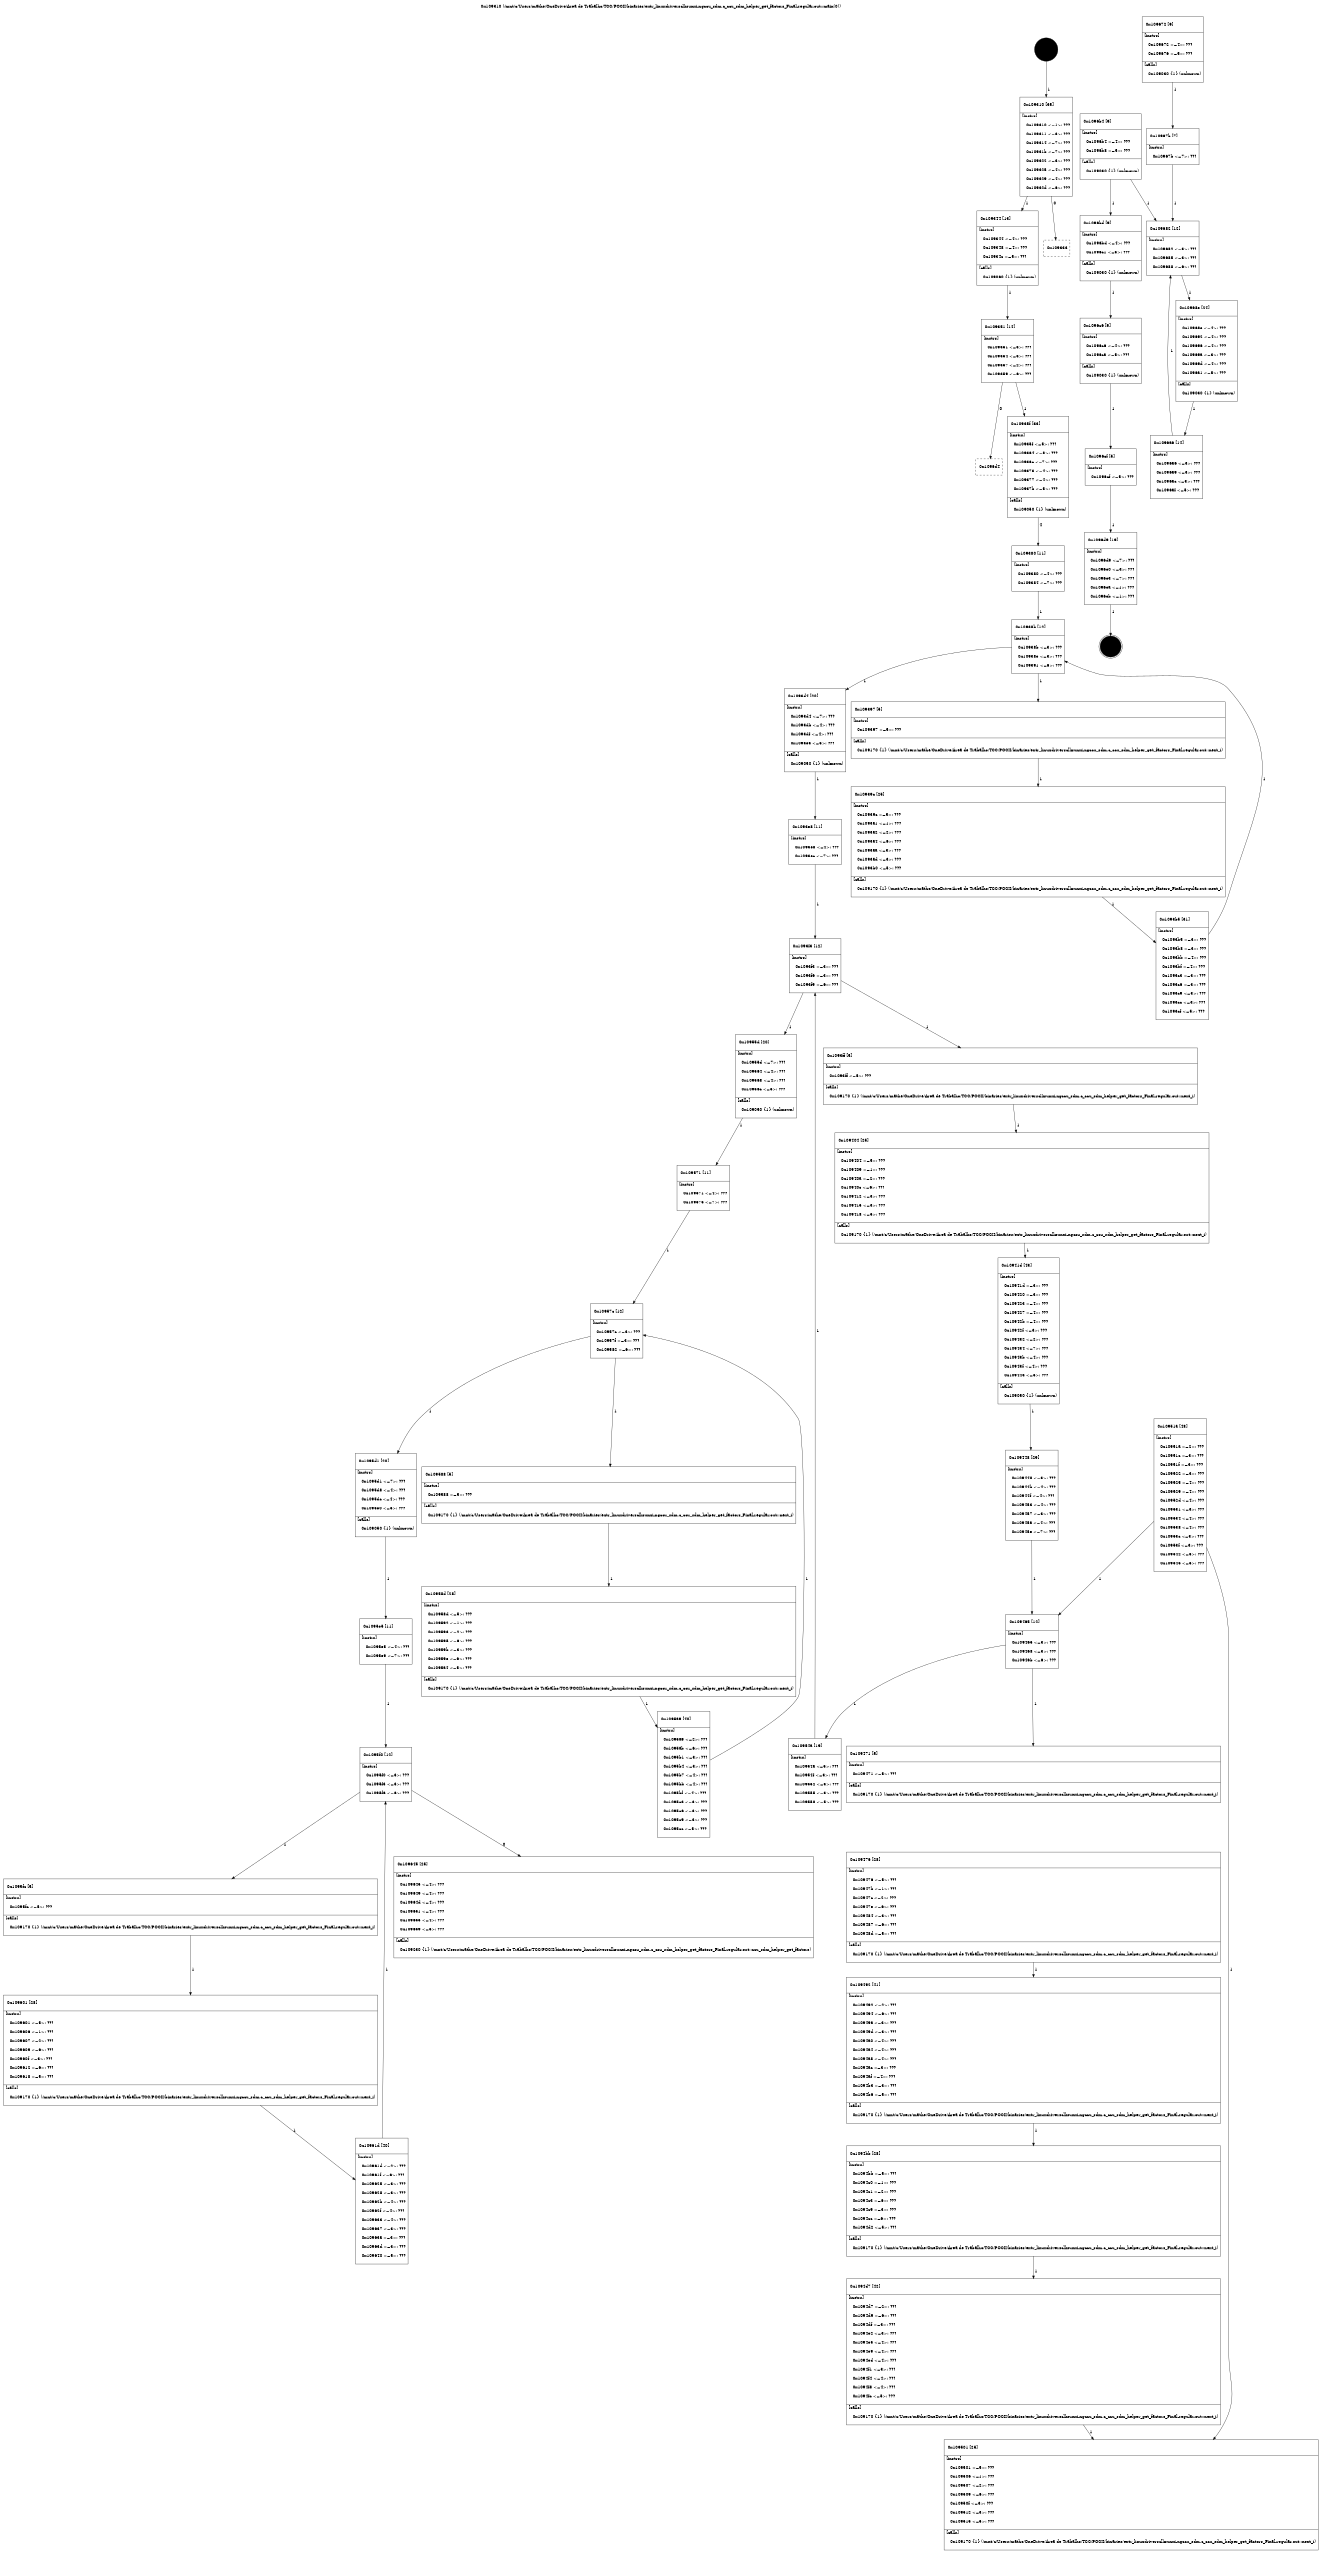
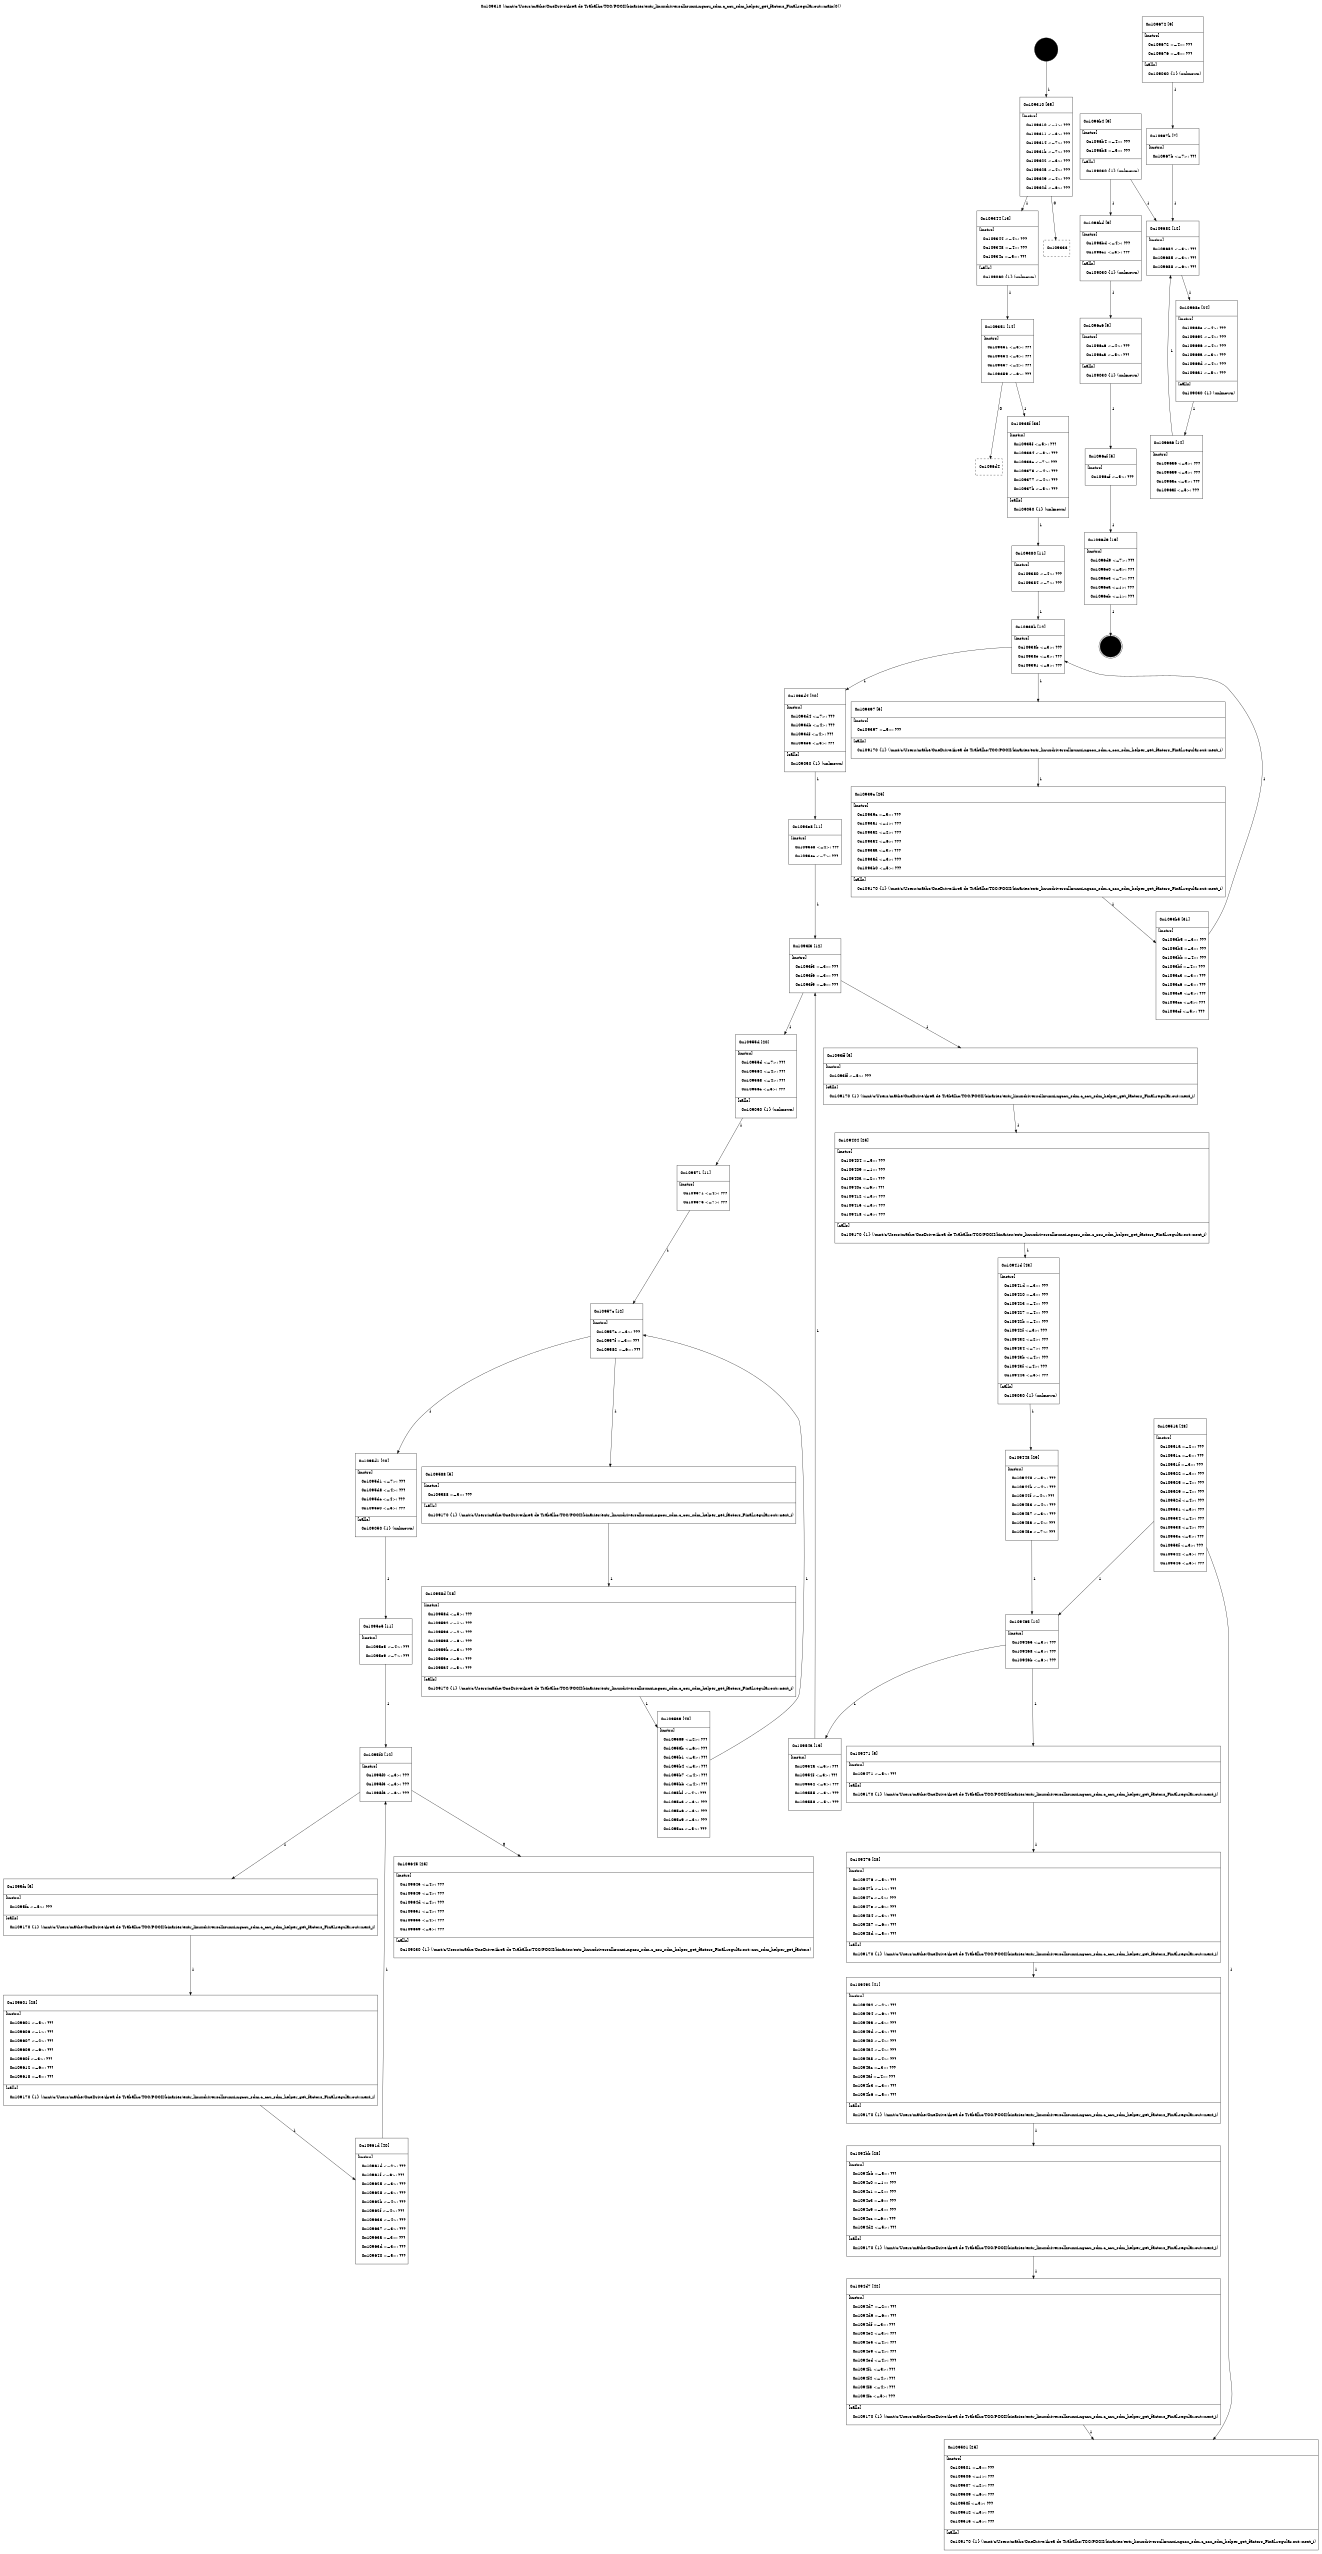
edge "0x10935f [33]" -> "0x109380 [11]": label " 4" -> " 1"
edge "0x109471 [5]" -> "0x109476 [28]": added, label "1"
